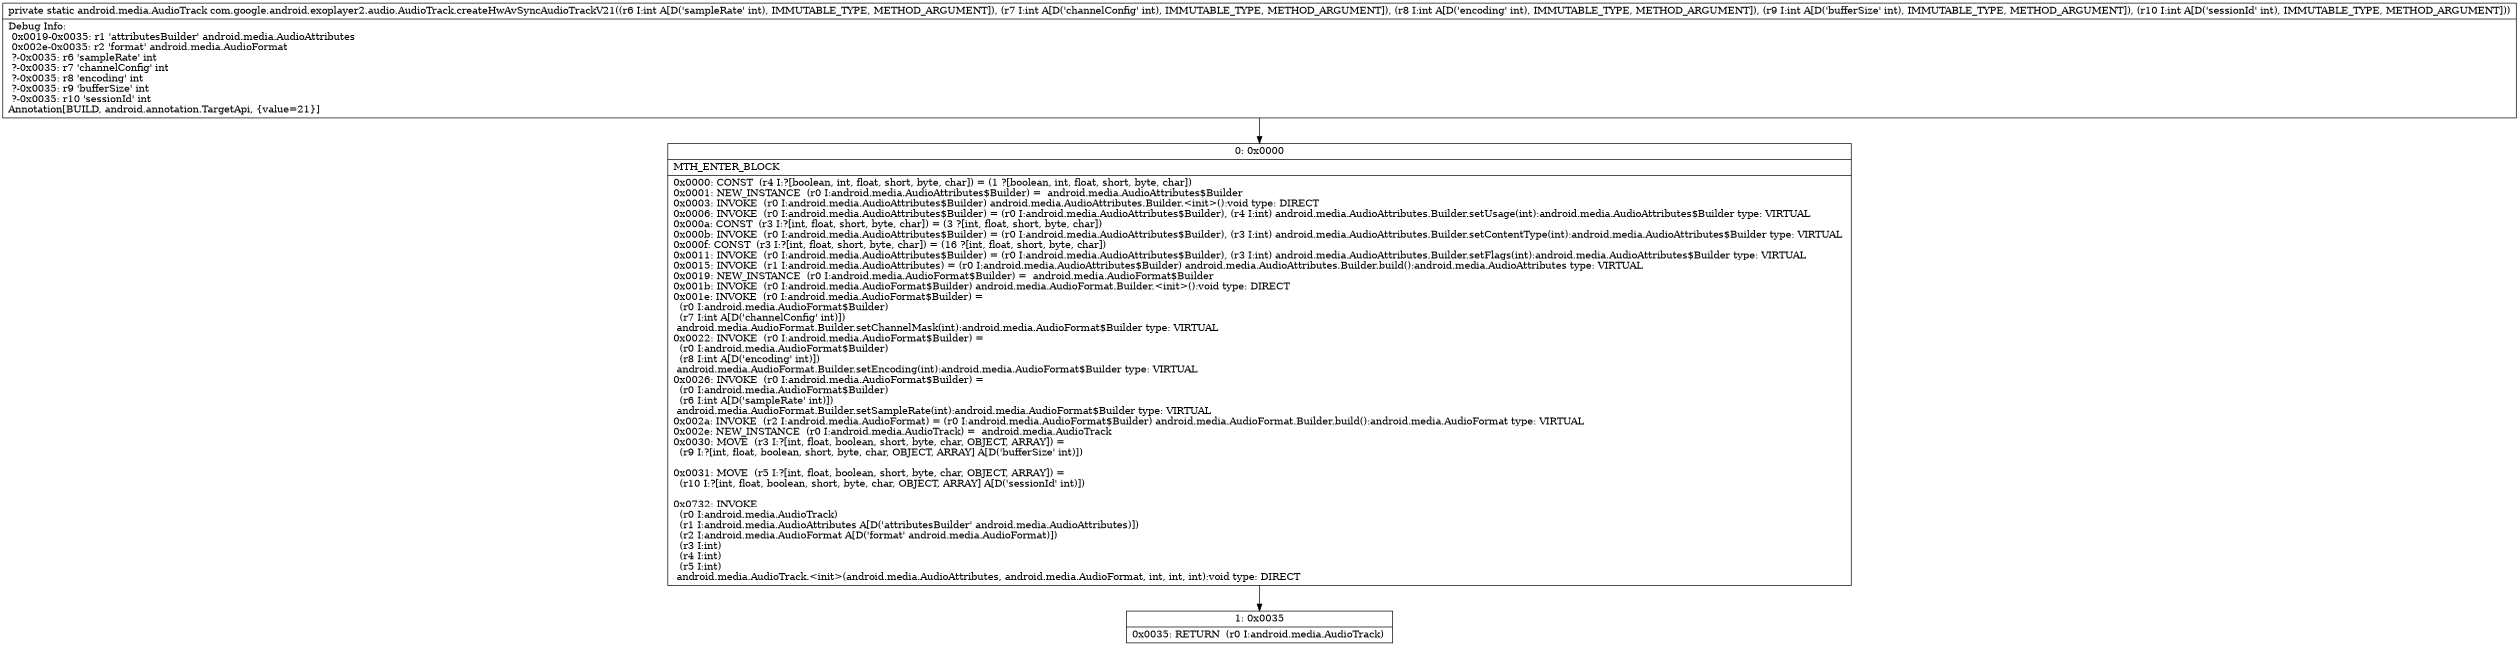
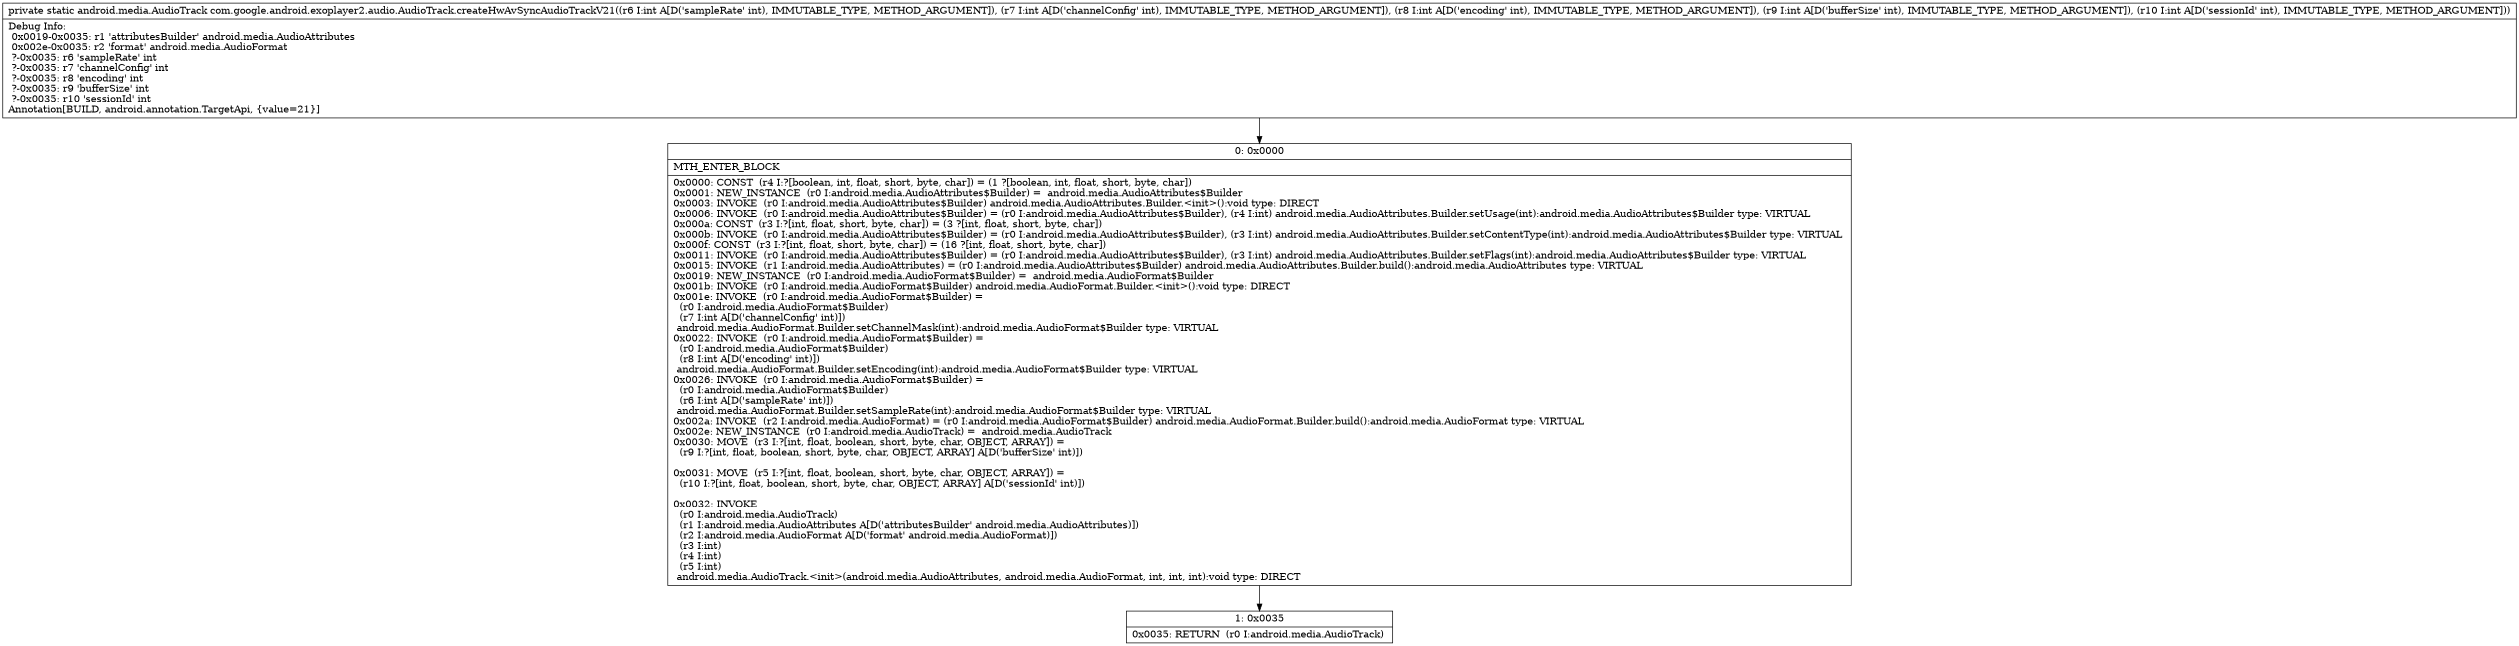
node "0: 0x0000": text "0x0732: INVOKE" -> "0x0032: INVOKE"
